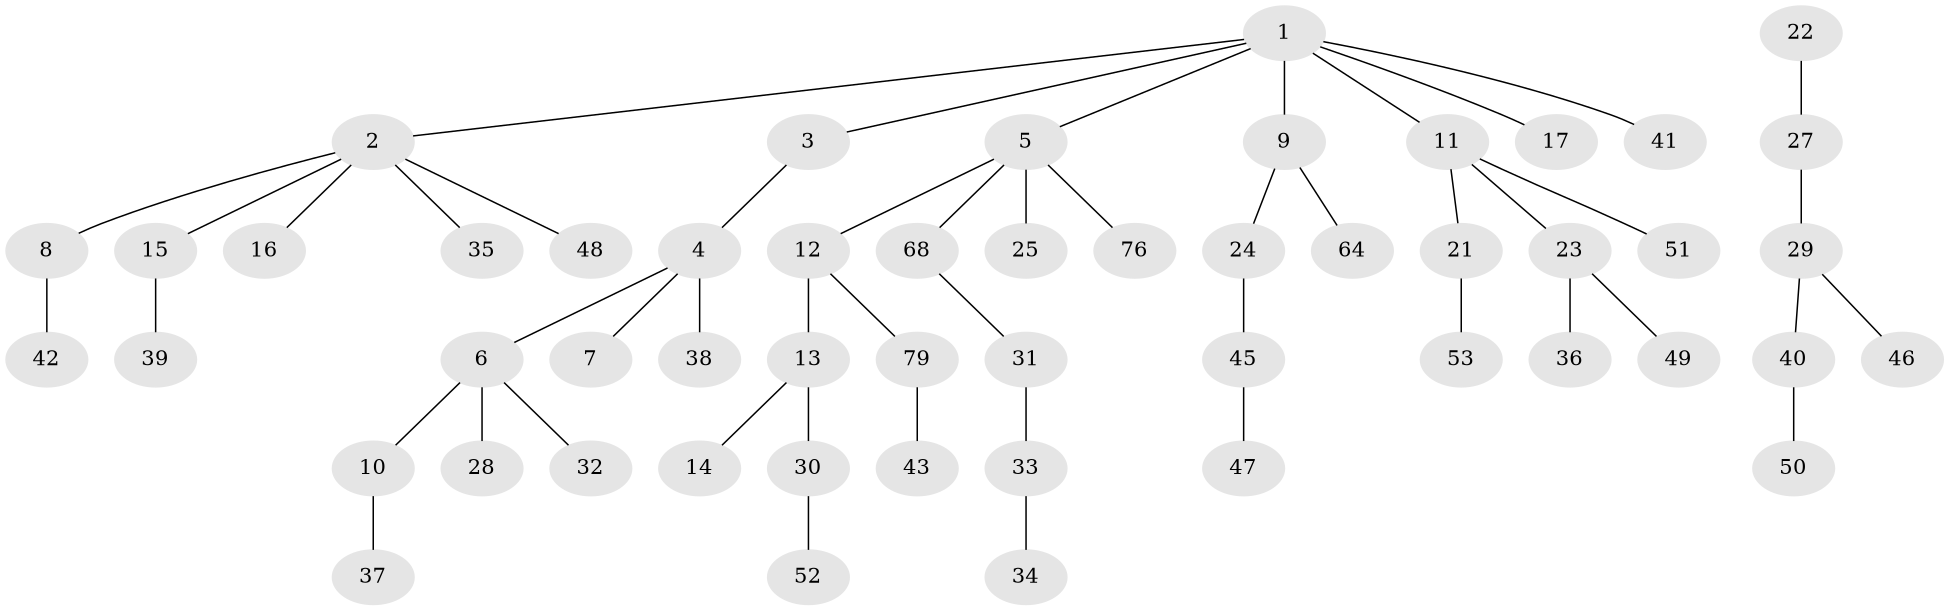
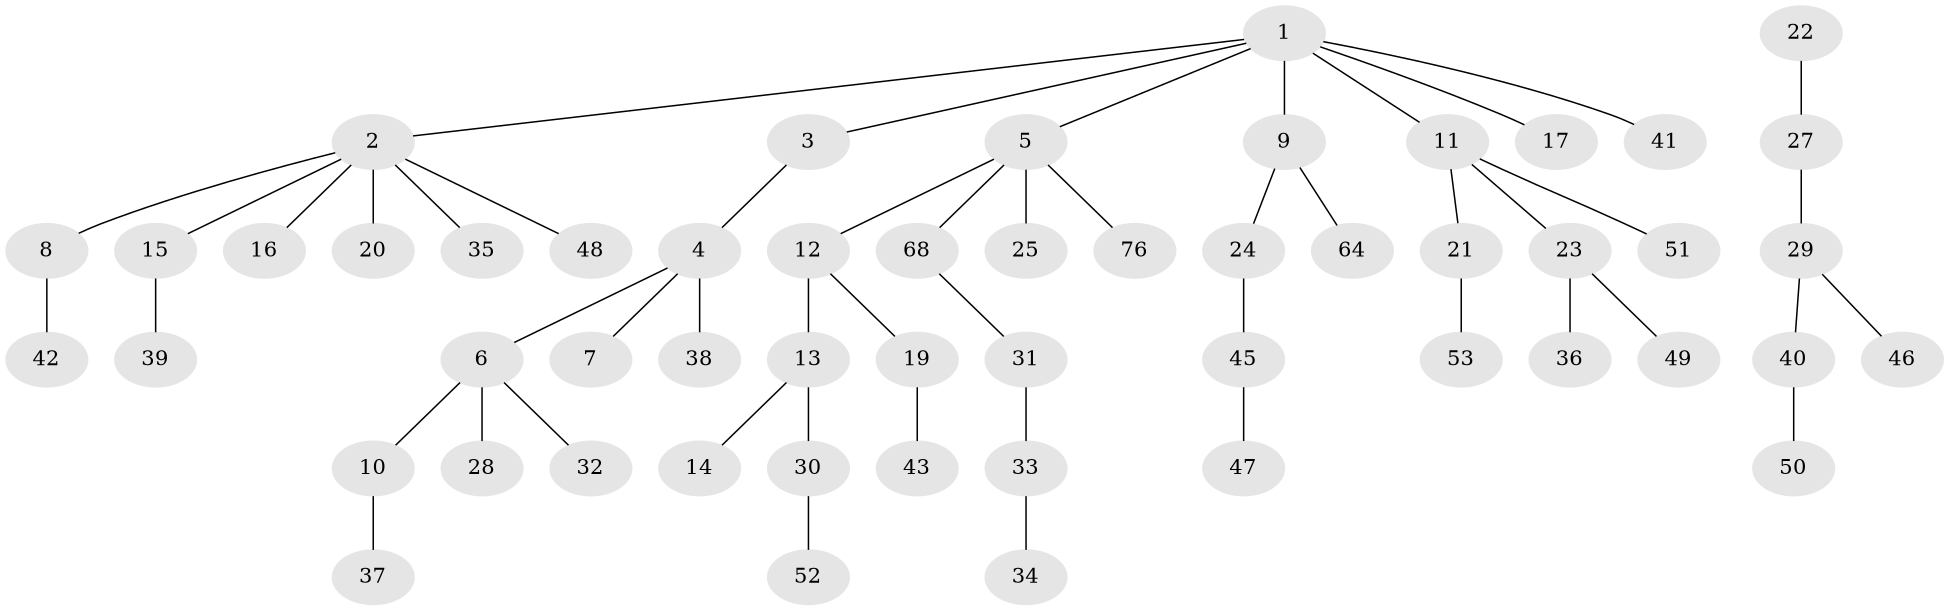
node "20": added
node "79": label "79" -> "19"
